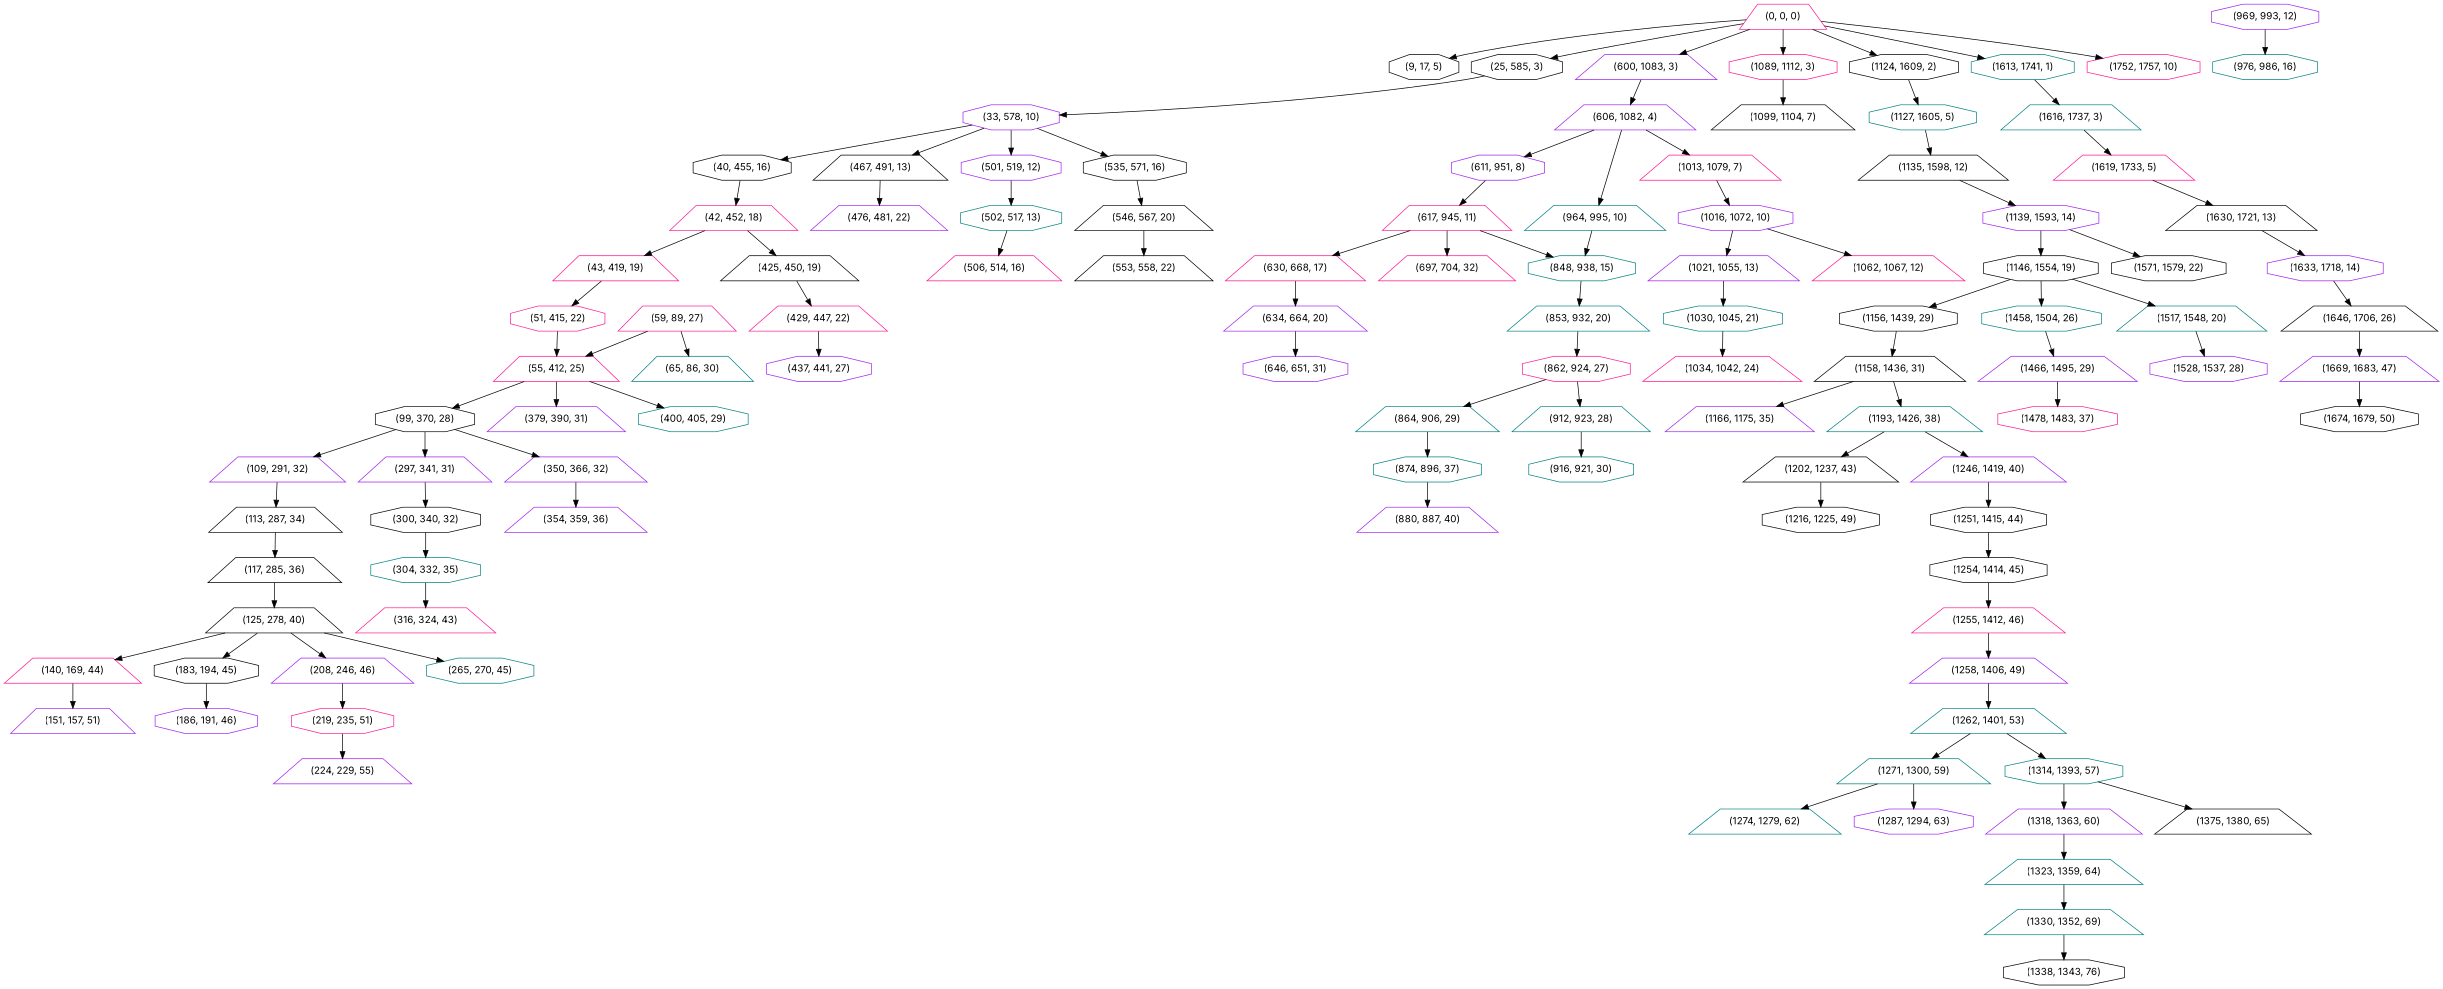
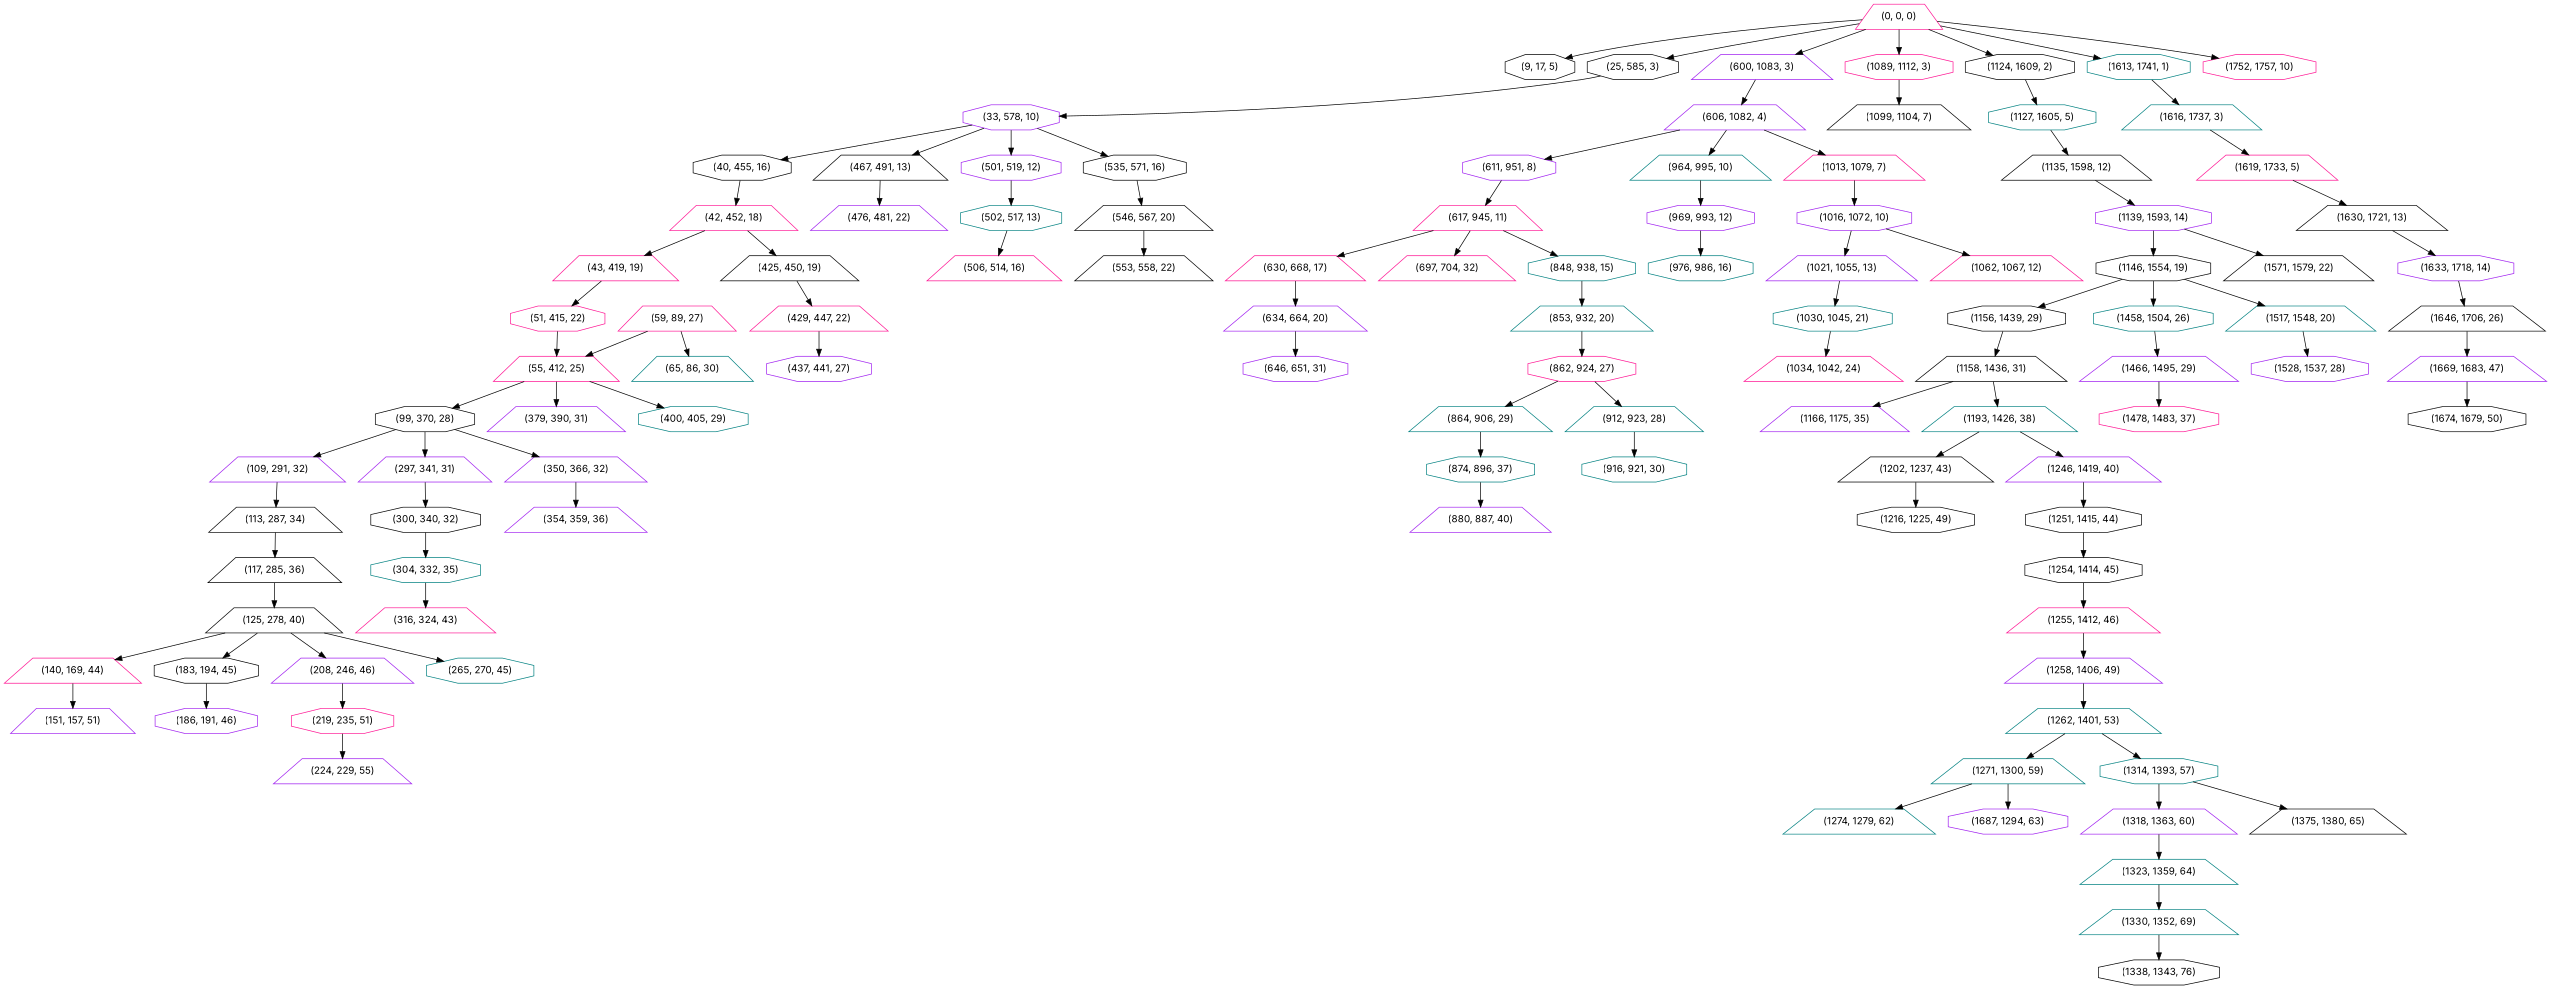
edge "(964, 995, 10)" -> "(848, 938, 15)": now "(964, 995, 10)" -> "(969, 993, 12)"
node "(1571, 1579, 22)": shape octagon -> trapezium
node "(1287, 1294, 63)": label "(1287, 1294, 63)" -> "(1687, 1294, 63)"
